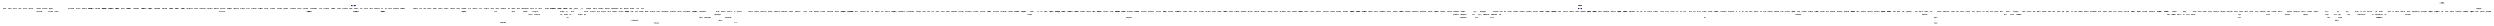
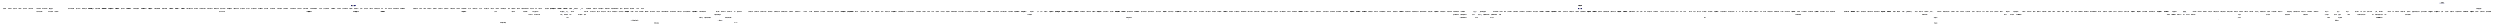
node "foreach_executors_v1.cpp": removed
